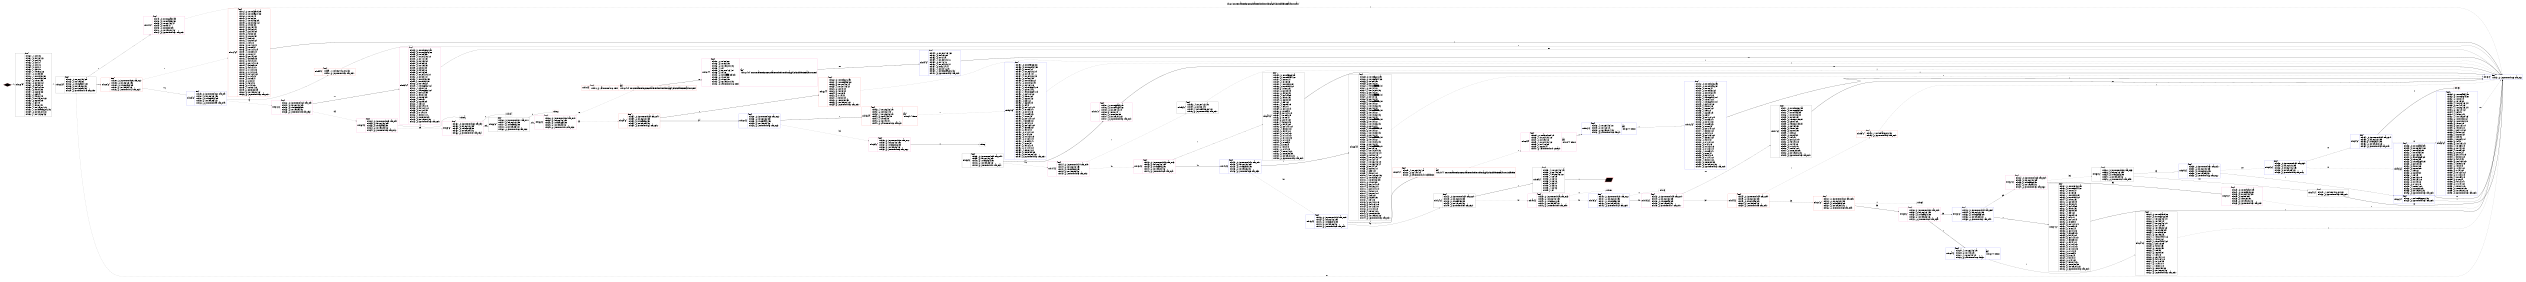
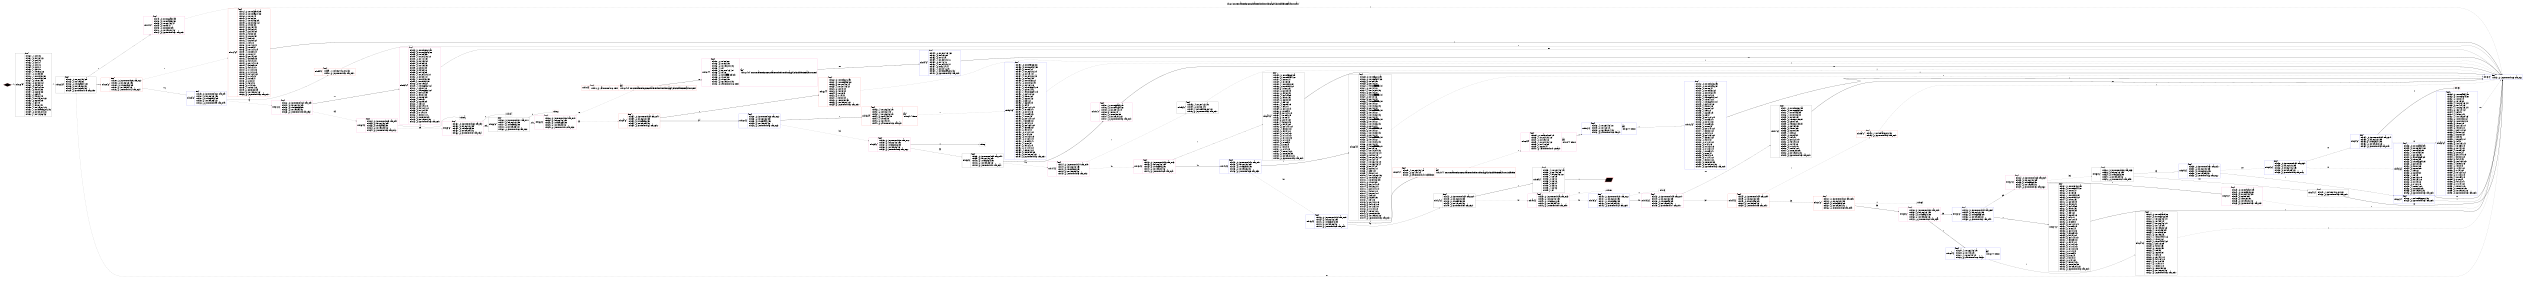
edge "0x4013dc [28]" -> "0x4013f8 [28]": added, label "513"
edge "0x401564 [28]" -> "0x401892 [27]": label " 515" -> " 1"
